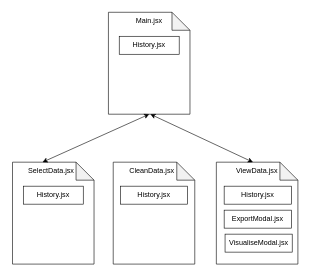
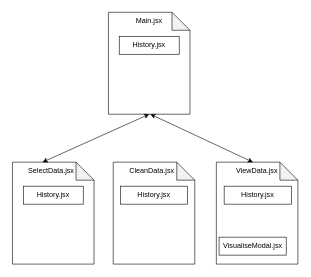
node "ExportModal.jsx": removed
node "VisualiseModal.jsx": moved (259, 243) -> (253, 246)
